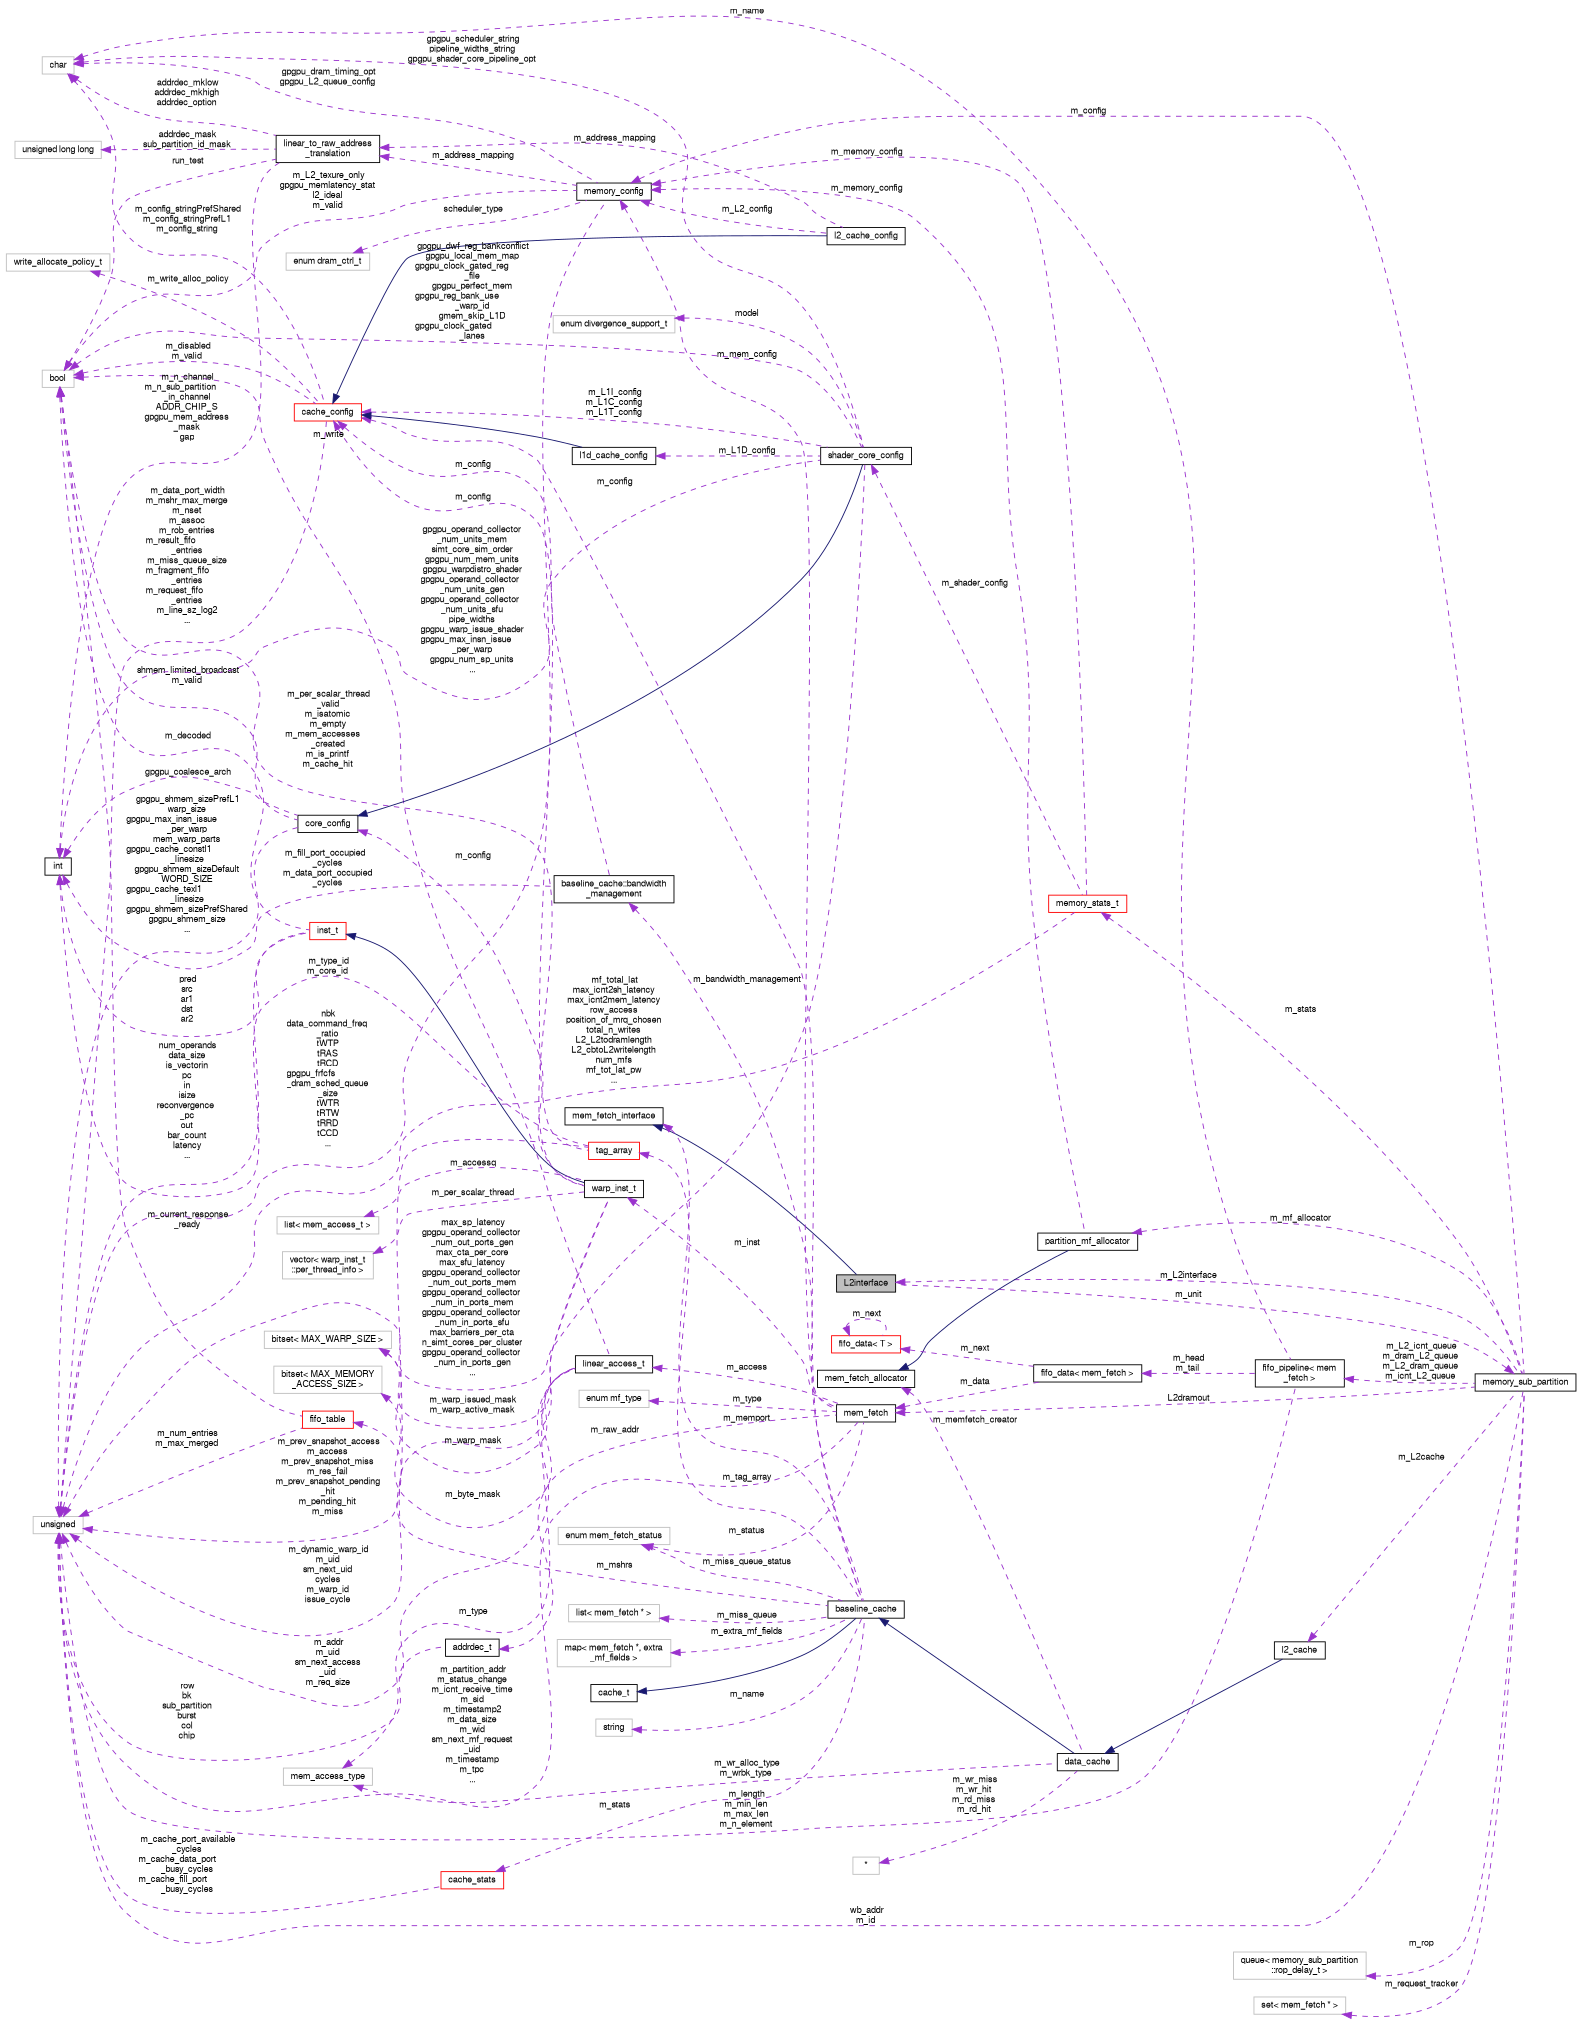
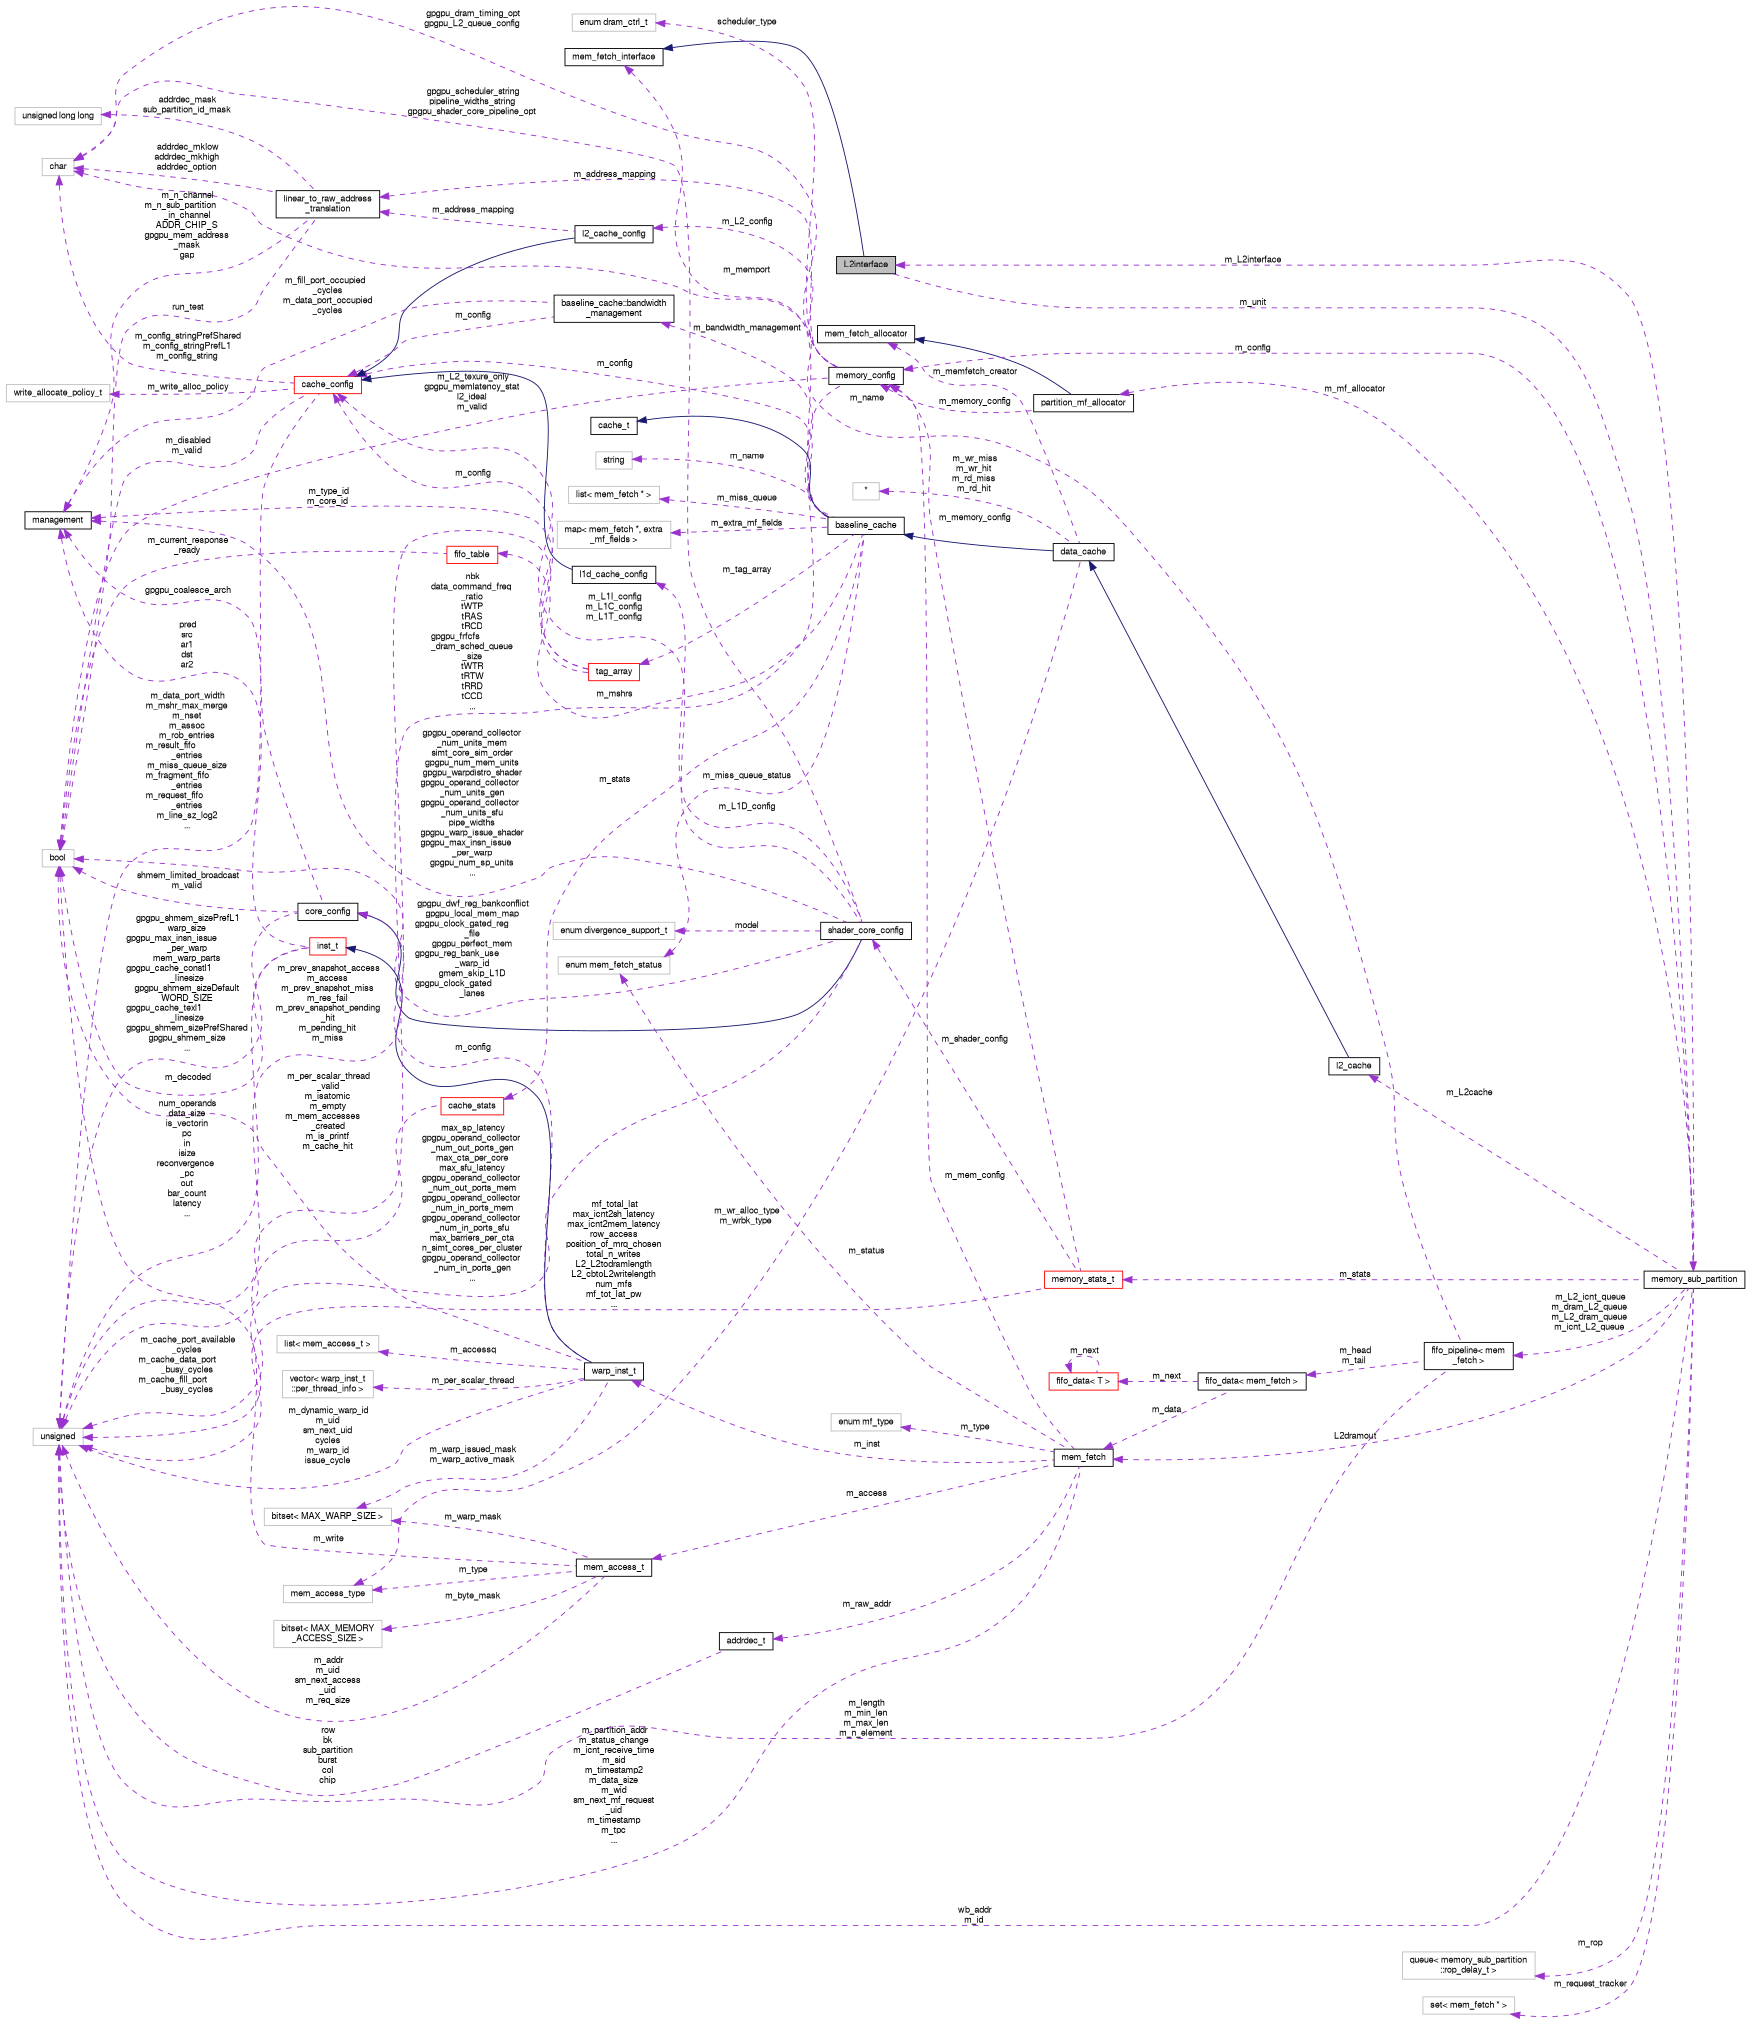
edge "l2_cache_config" -> "memory_config": reversed
node "int": label "int" -> "management"
node "linear_access_t": label "linear_access_t" -> "mem_access_t"
edge "fifo_table" -> "unsigned": removed, label "m_num_entries m_max_merged"
